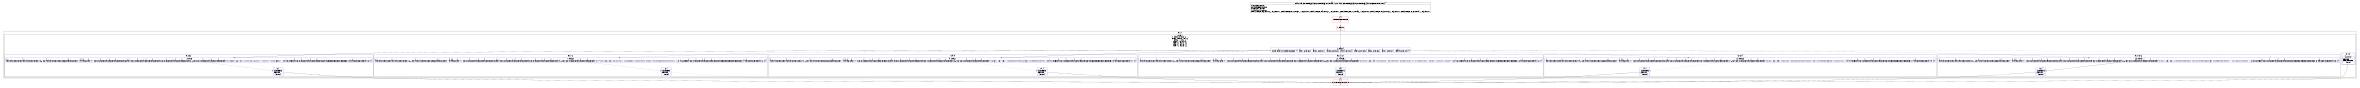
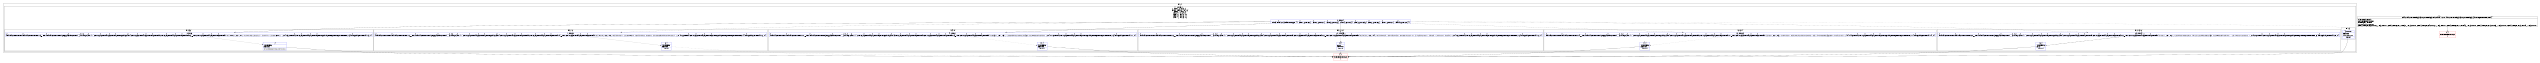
node "1: 0x0000": removed
node "12: ?": text "SYNTHETIC" -> "EXIT"
node "16: ?": text "RETURN" -> "POST"
node "6: ?": text "lreturnl" -> "强大的宠物捕获球等各种神奇的道具"
